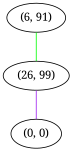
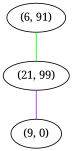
node "(26, 99)": label "(26, 99)" -> "(21, 99)"
node "(0, 0)": label "(0, 0)" -> "(9, 0)"
